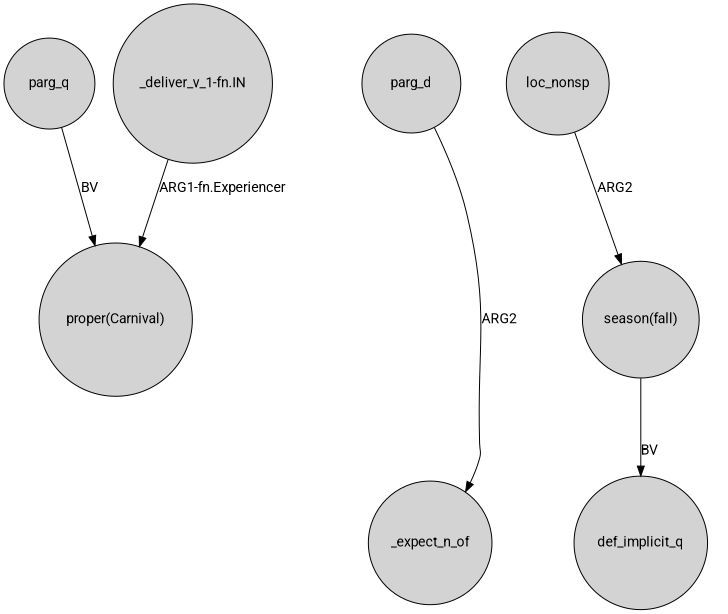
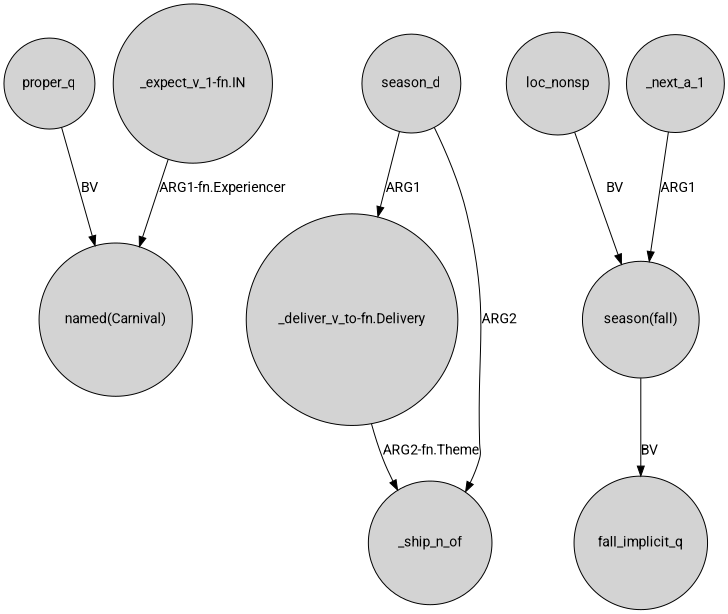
node "parg_q": label "parg_q" -> "proper_q"
node "_deliver_v_1-fn.IN": label "_deliver_v_1-fn.IN" -> "_expect_v_1-fn.IN"
node "parg_d": label "parg_d" -> "season_d"
node "_next_a_1": added
edge "loc_nonsp" -> "season(fall)": label "ARG2" -> "BV"
node "proper(Carnival)": label "proper(Carnival)" -> "named(Carnival)"
node "_deliver_v_to-fn.Delivery": added
node "_expect_n_of": label "_expect_n_of" -> "_ship_n_of"
node "def_implicit_q": label "def_implicit_q" -> "fall_implicit_q"
